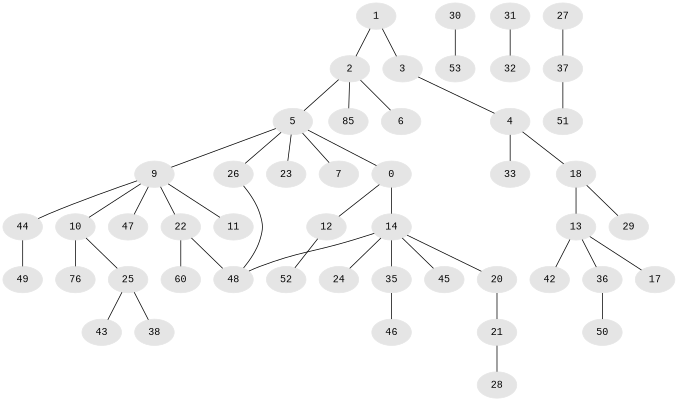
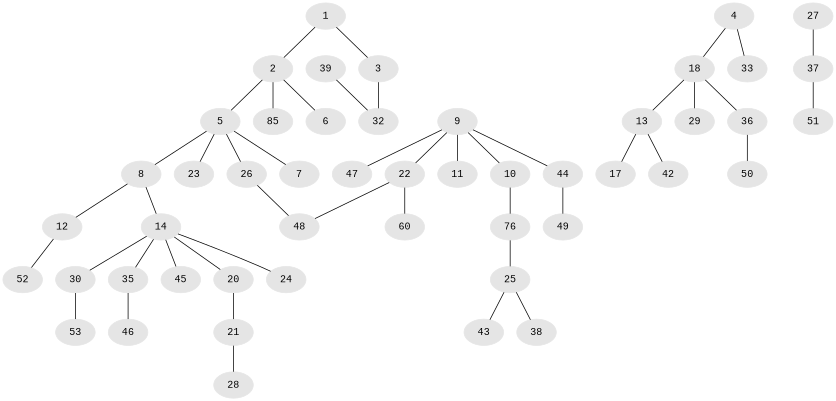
node "31": label "31" -> "39"
edge "3" -- "4": now "3" -- "32"
edge "5" -- "9": removed
node "0": label "0" -> "8"
edge "14" -- "48": now "14" -- "30"
edge "10" -- "25": now "76" -- "25"
edge "13" -- "36": now "18" -- "36"
